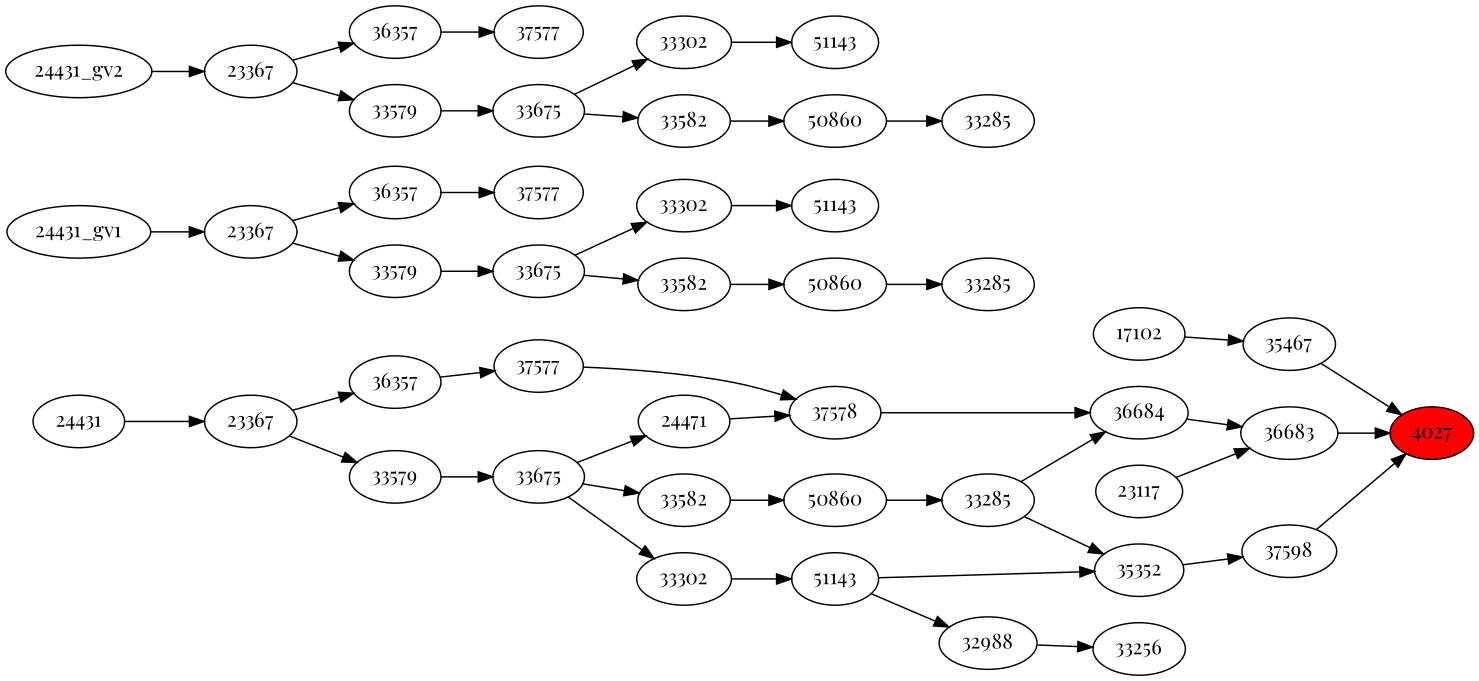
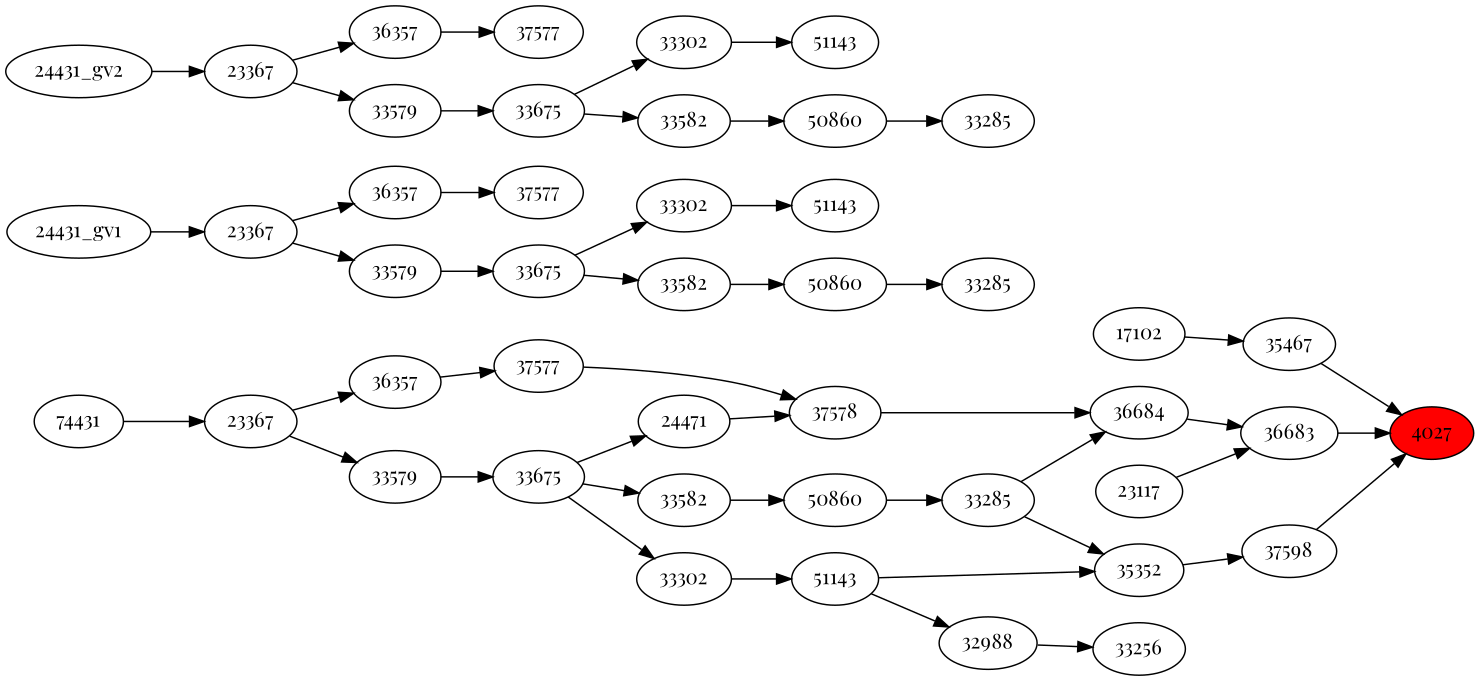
node "24431": label "24431" -> "74431"
